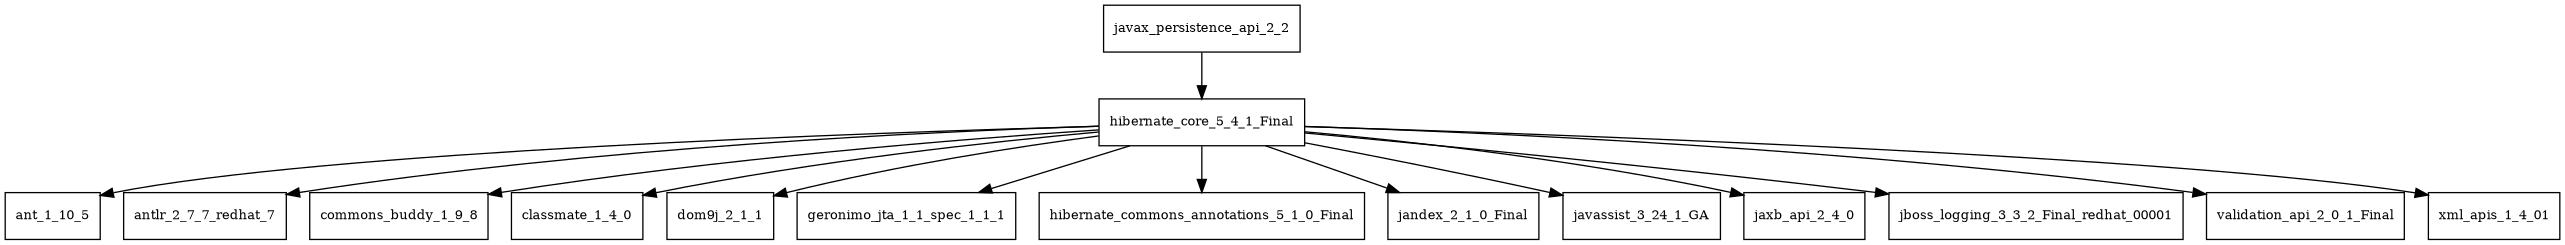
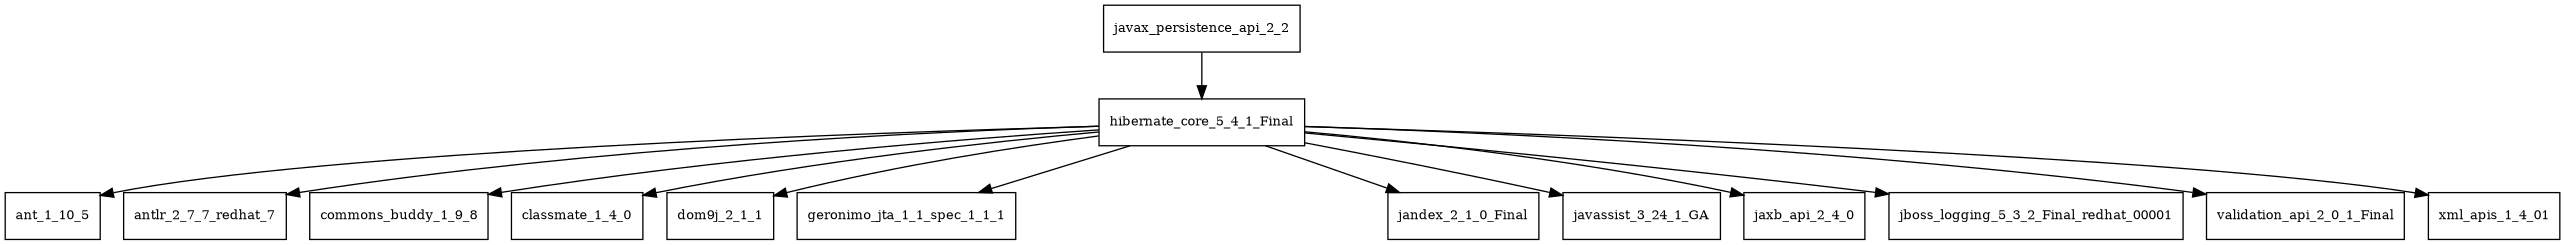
node "hibernate_commons_annotations_5_1_0_Final": removed
node "jboss_logging_3_3_2_Final_redhat_00001": label "jboss_logging_3_3_2_Final_redhat_00001" -> "jboss_logging_5_3_2_Final_redhat_00001"
